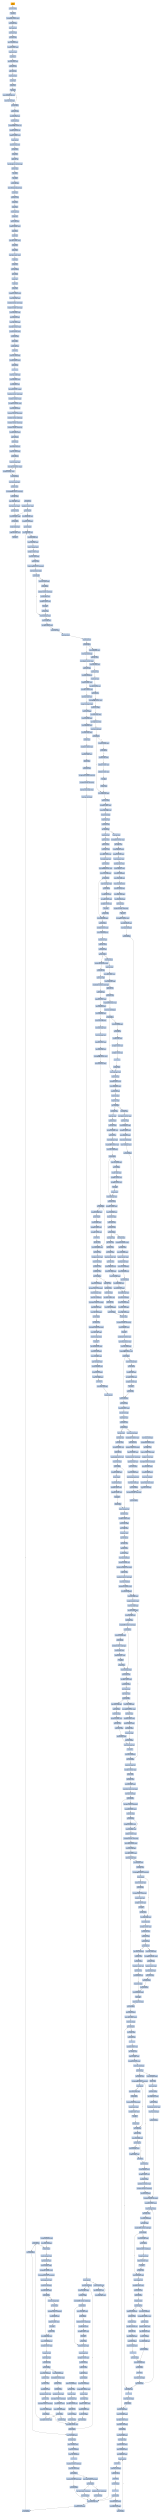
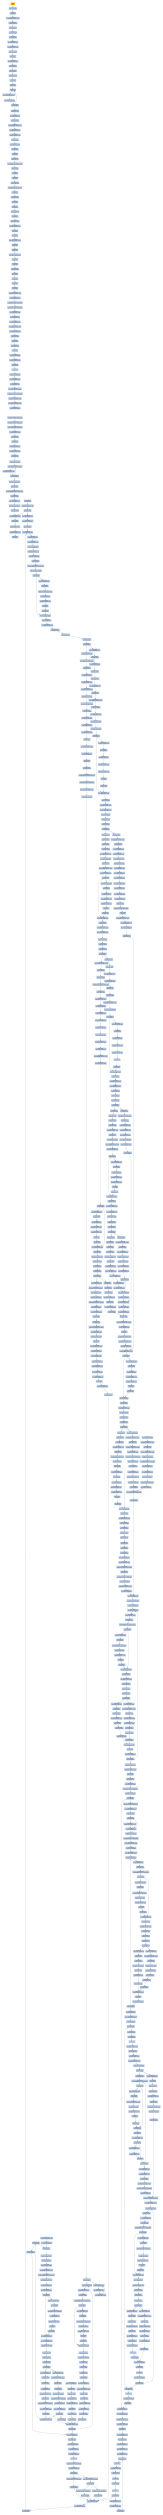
node "0x0048a42f movl $0x1<UINT32>, 0x5c(%esp)": removed
